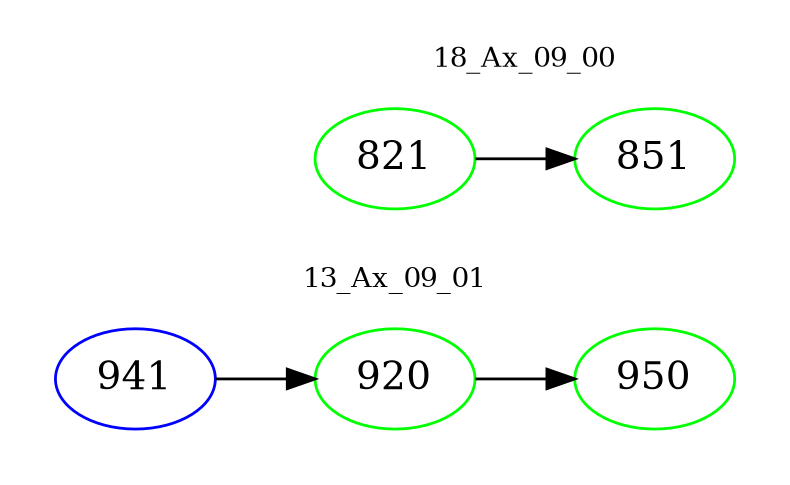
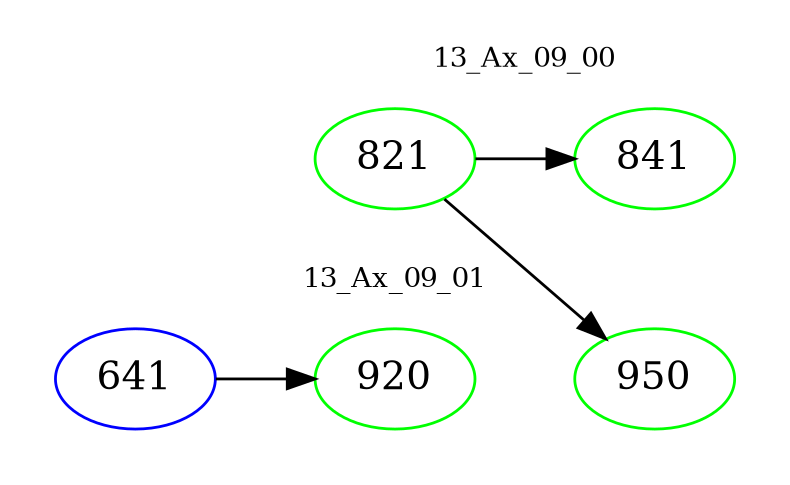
cluster "18_Ax_09_00": label "18_Ax_09_00" -> "13_Ax_09_00"
node "851": label "851" -> "841"
node "941": label "941" -> "641"
edge "920" -> "950": now "821" -> "950"
